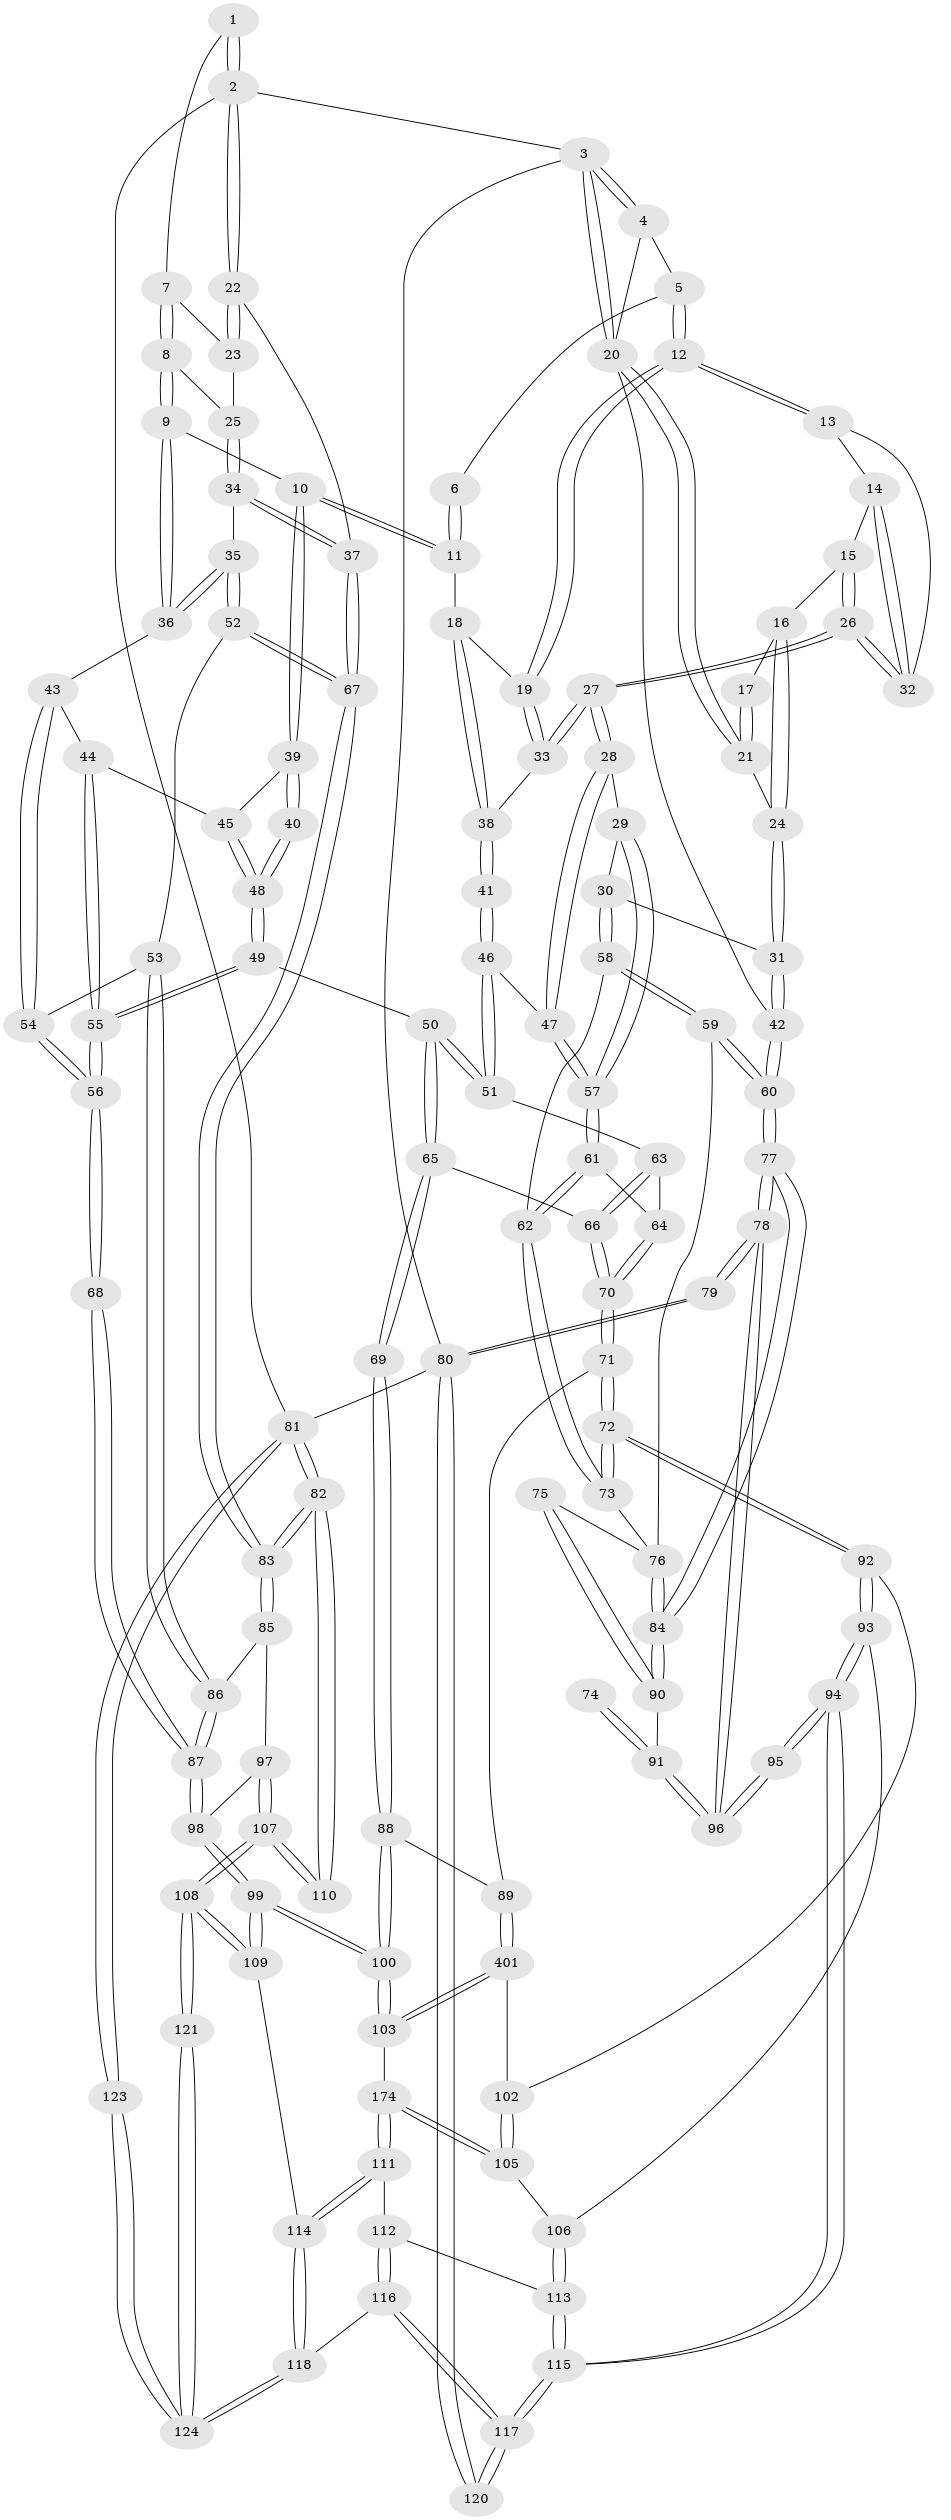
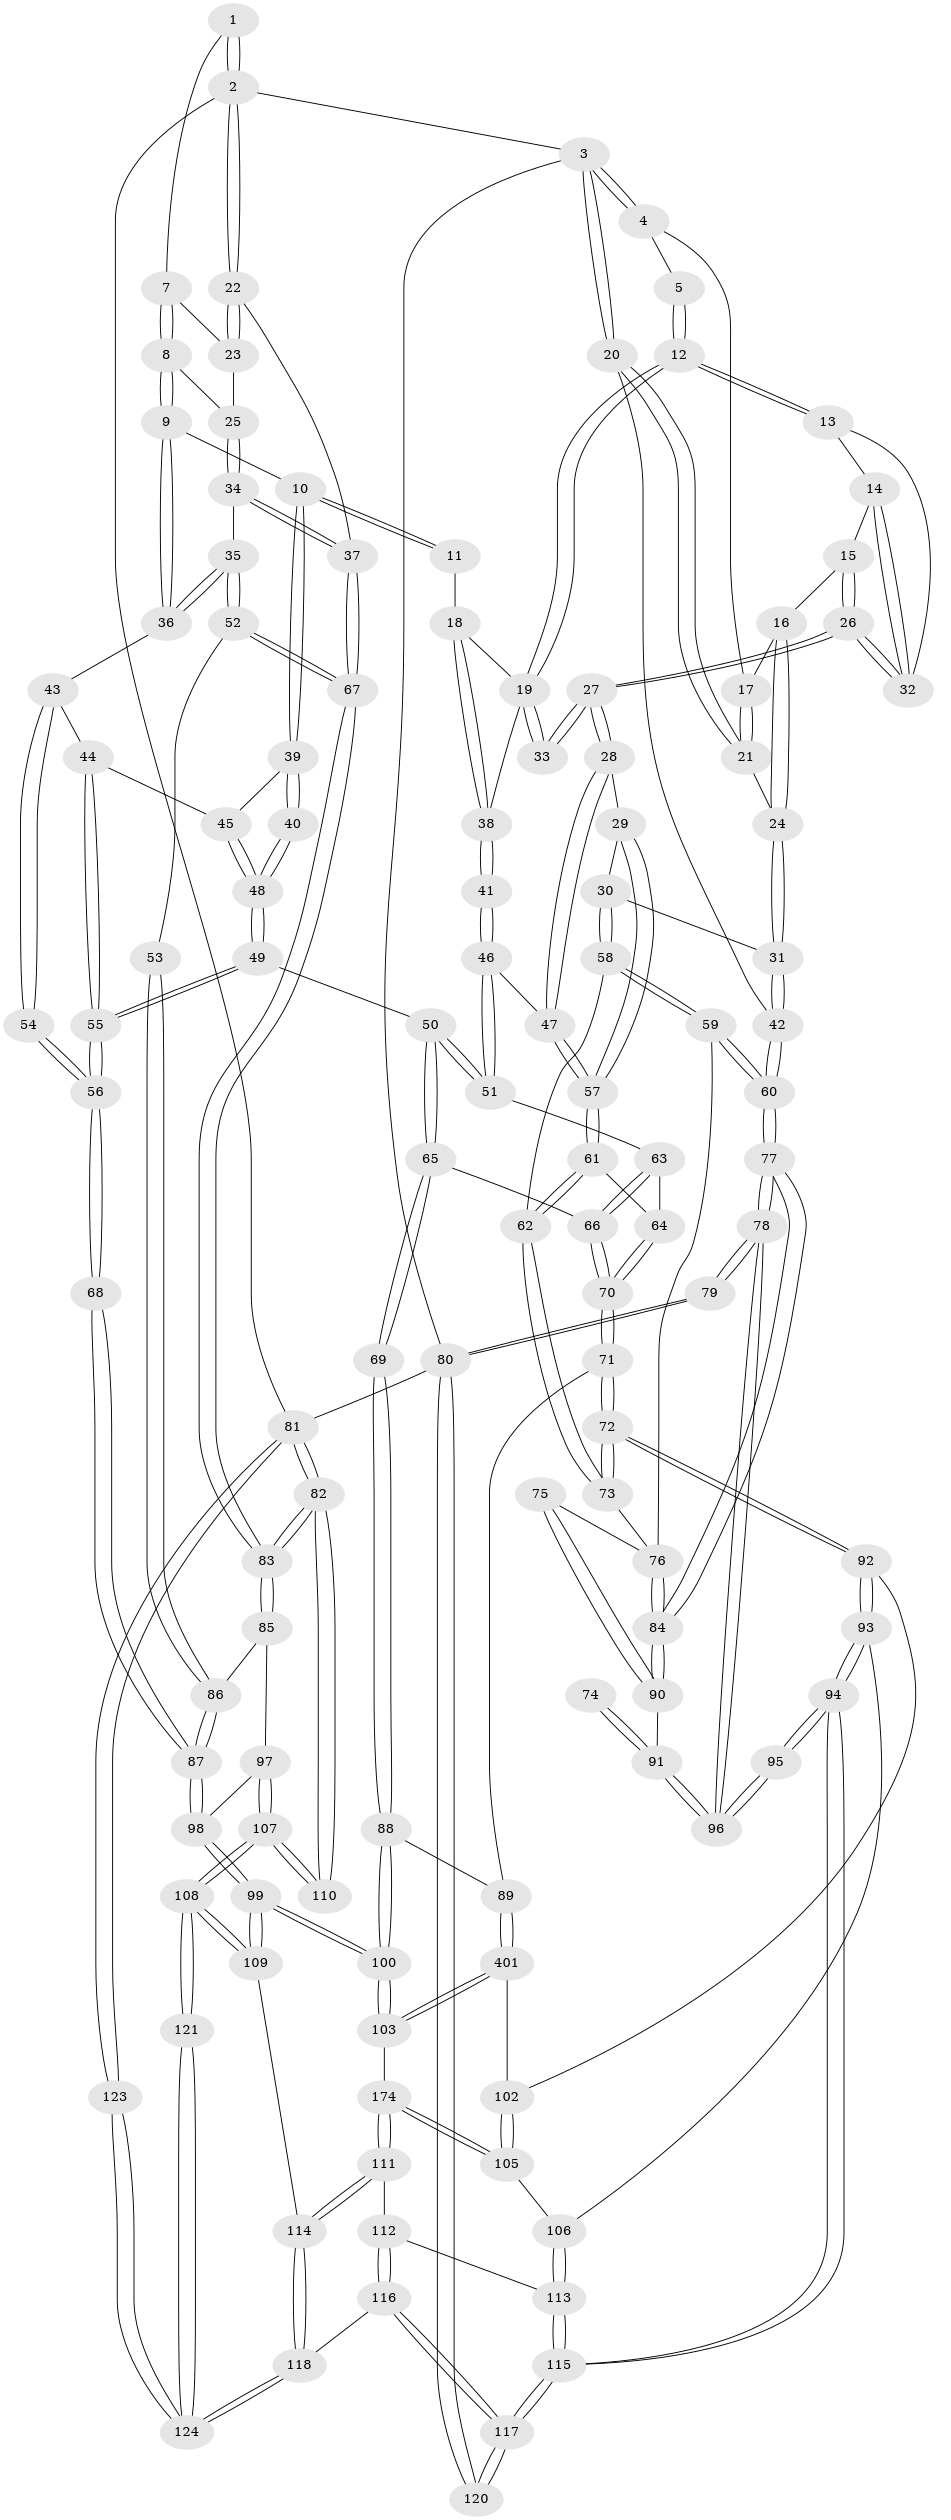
edge "4" -- "20": now "4" -- "17"
node "6": removed
edge "33" -- "38": now "19" -- "38"
edge "53" -- "54": removed
